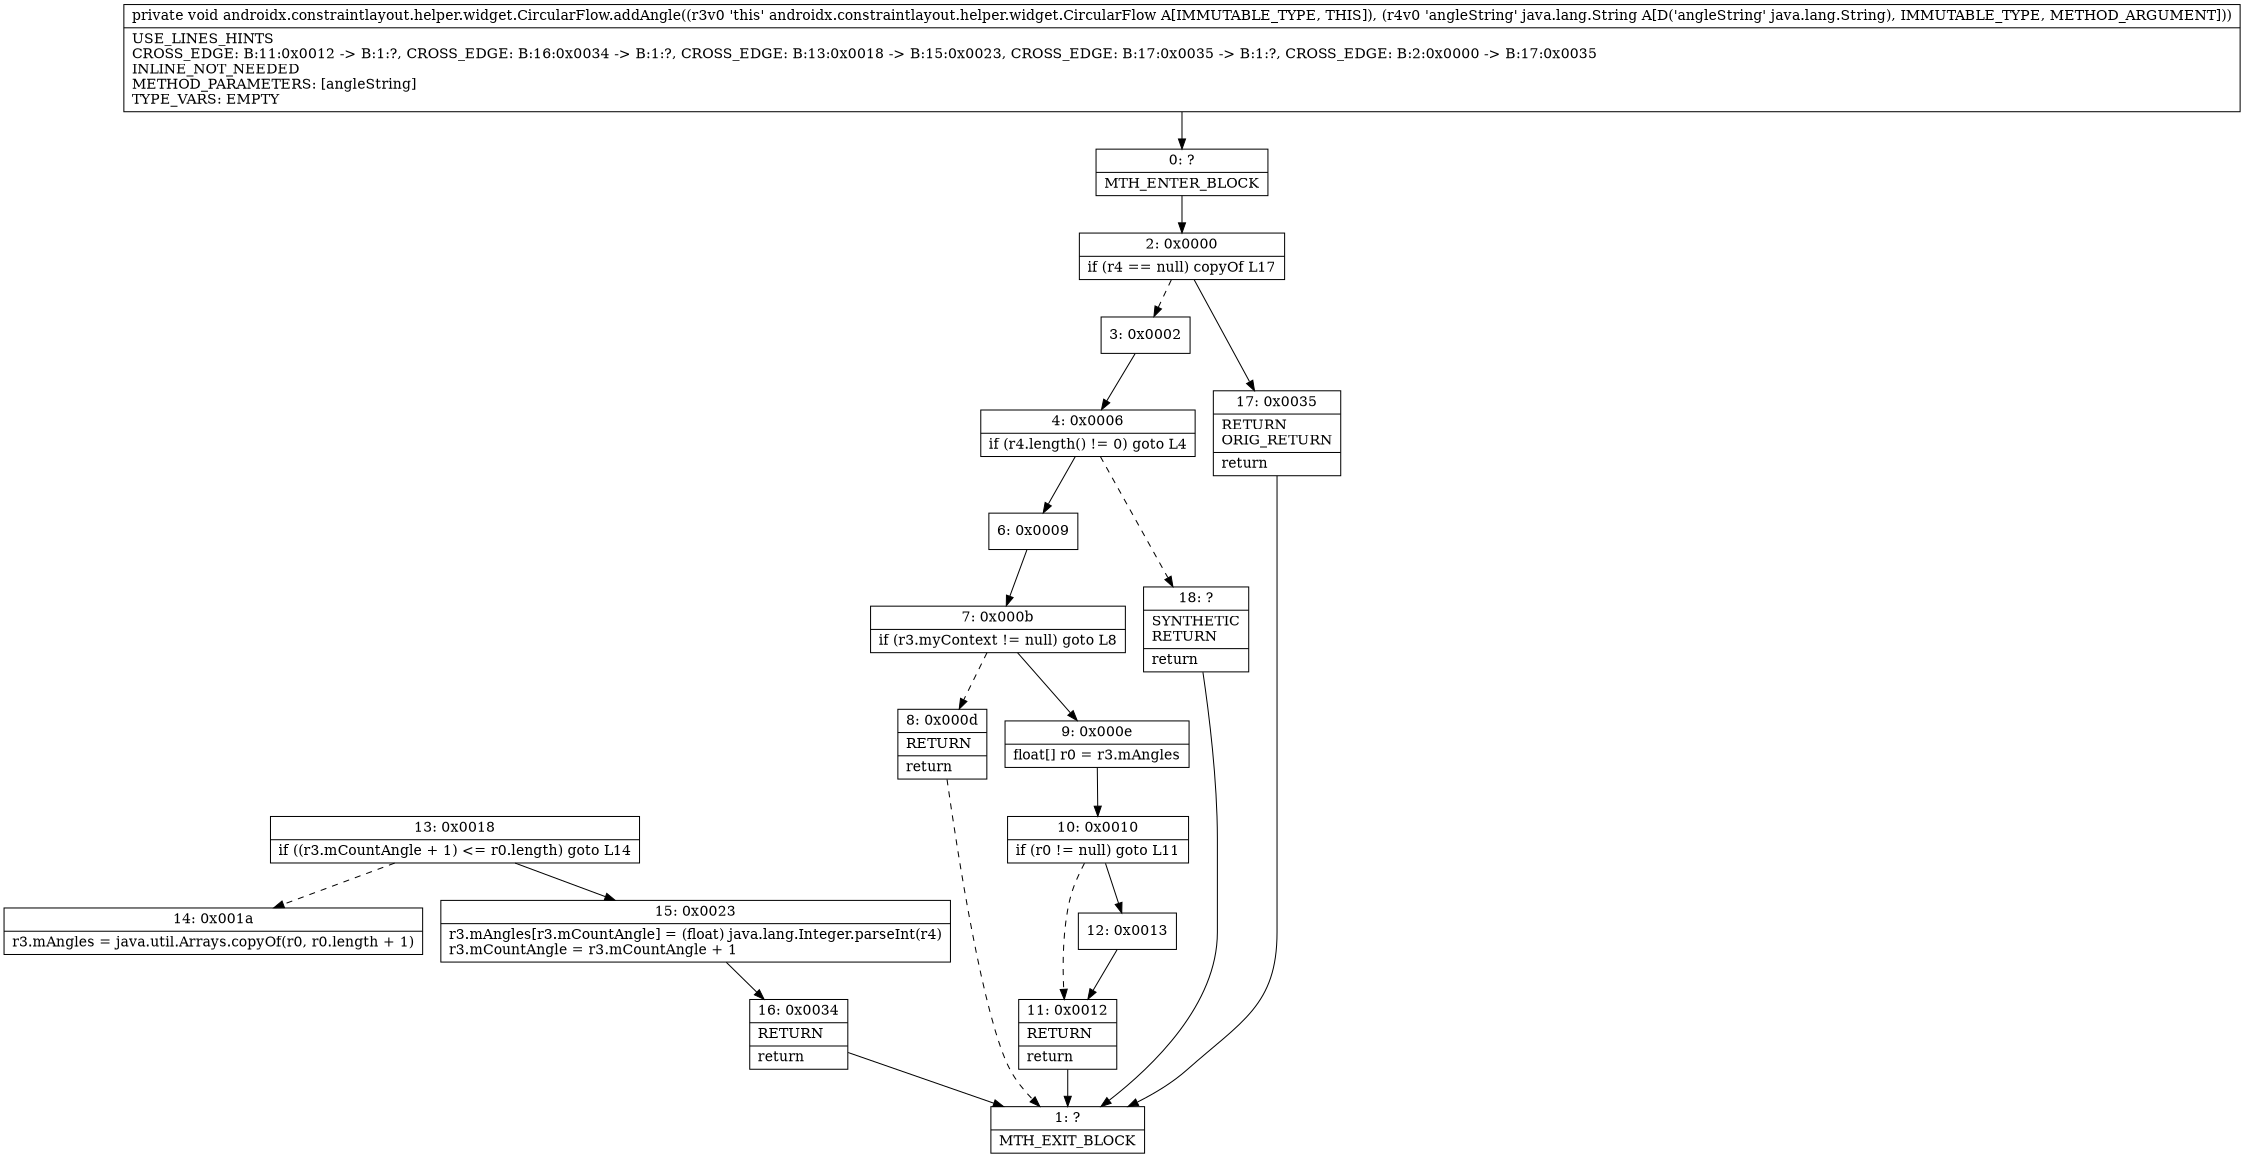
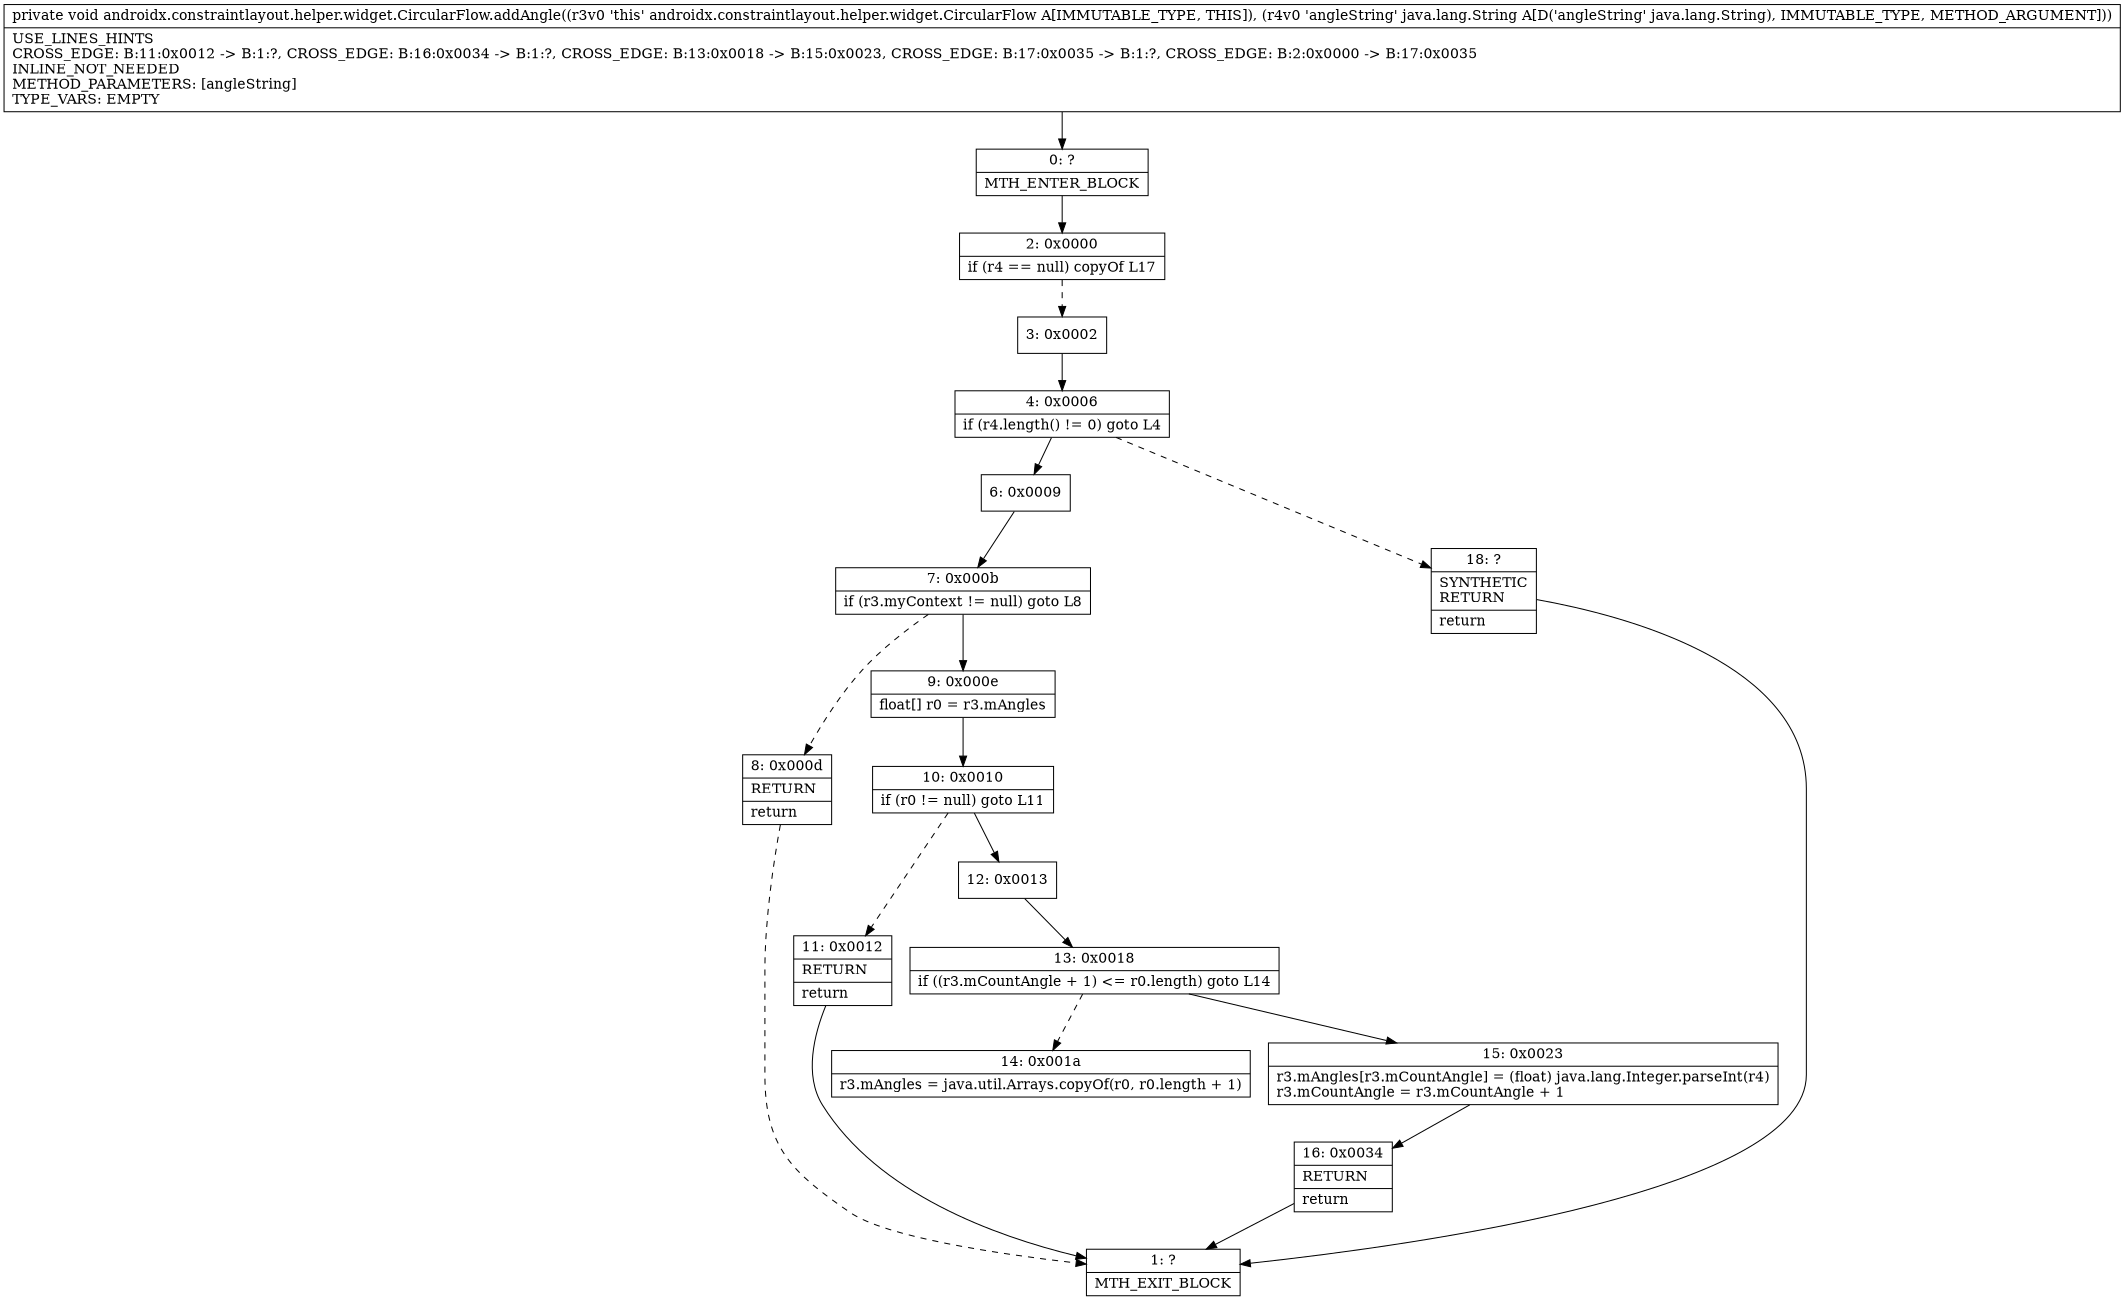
node "17: 0x0035": removed
edge "12: 0x0013" -> "11: 0x0012": now "12: 0x0013" -> "13: 0x0018"
